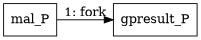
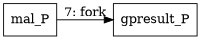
edge "mal_P" -> "gpresult_P": label "1: fork" -> "7: fork"
